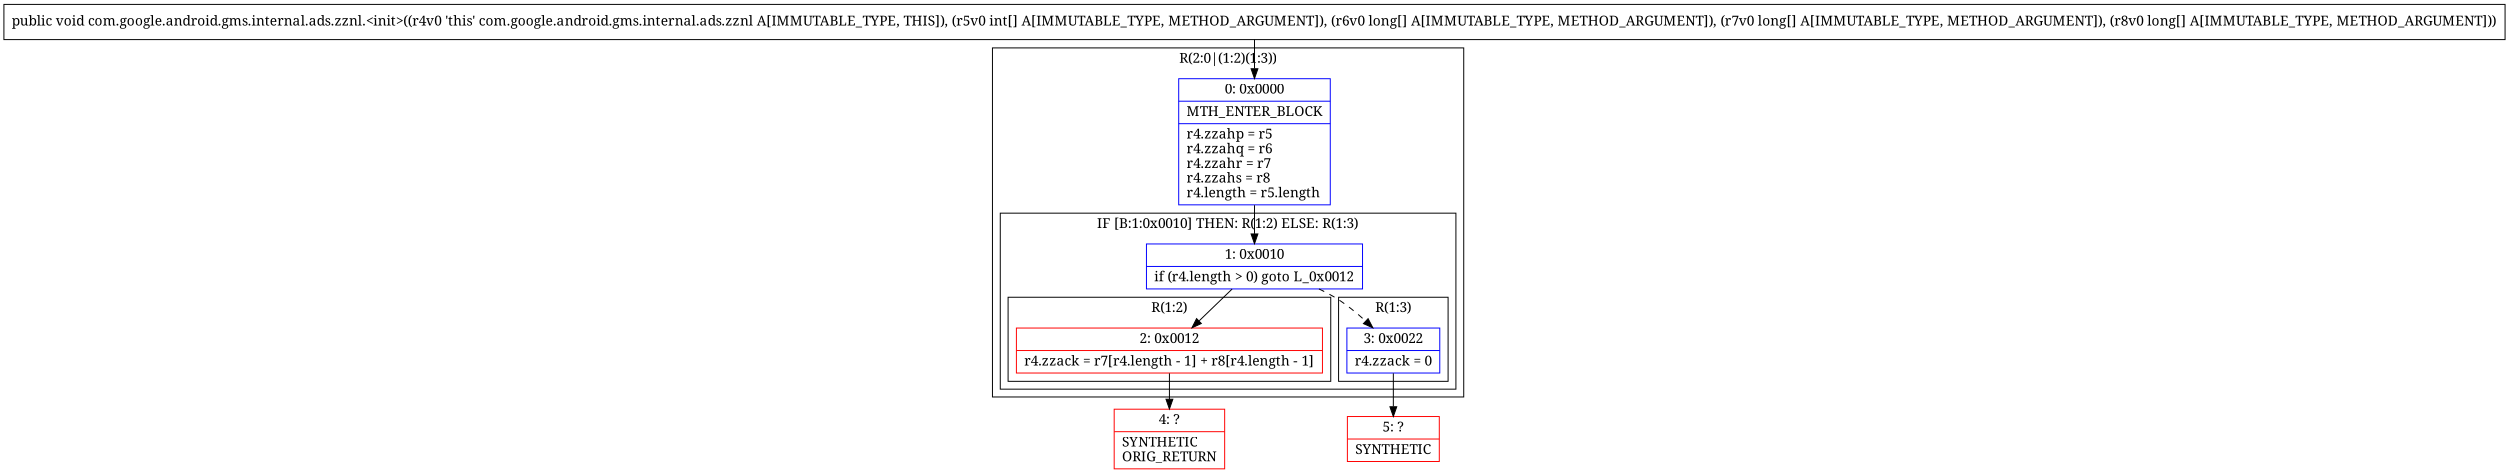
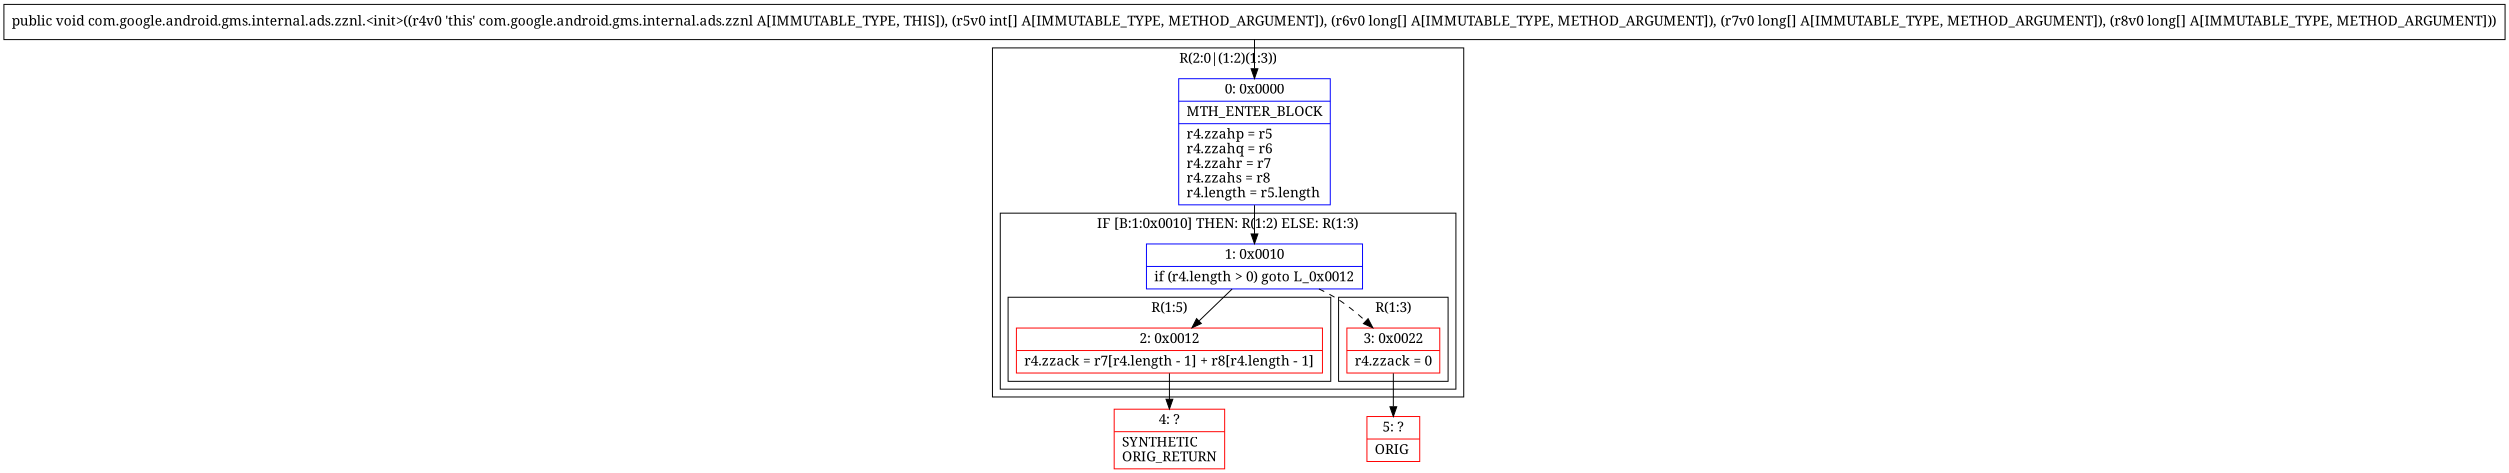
cluster "R(1:2)": label "R(1:2)" -> "R(1:5)"
node "3: 0x0022": color blue -> red
node "5: ?": text "SYNTHETIC" -> "ORIG"
